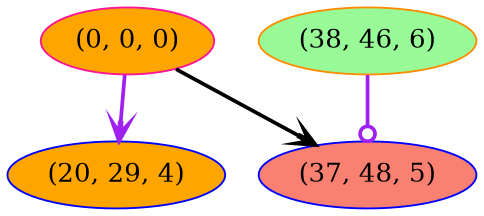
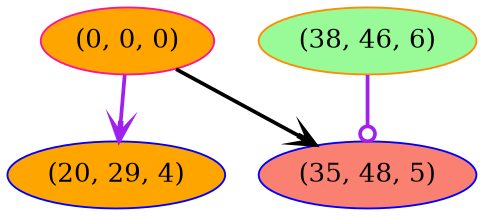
node "(37, 48, 5)": label "(37, 48, 5)" -> "(35, 48, 5)"
